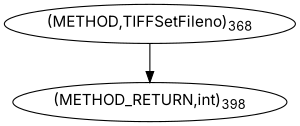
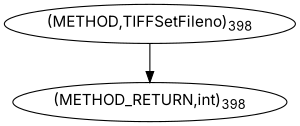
node "(METHOD,TIFFSetFileno)": text "368" -> "398"
